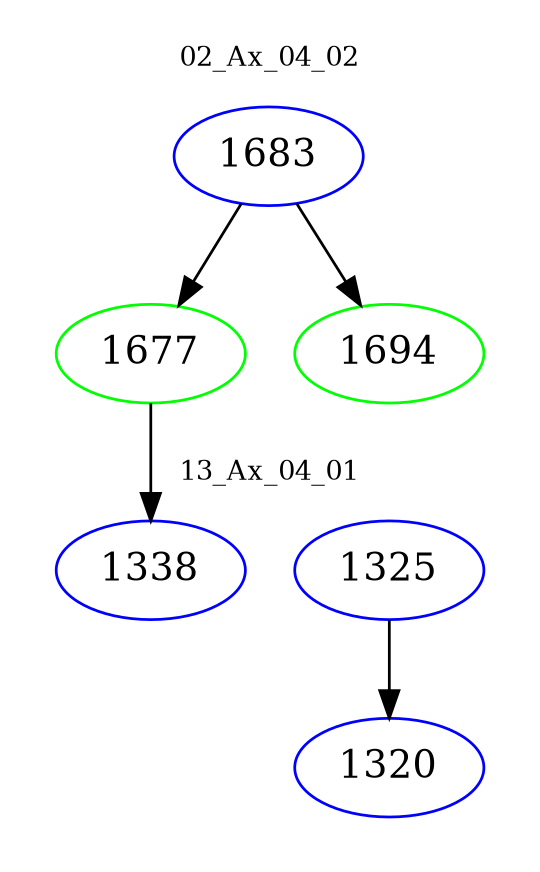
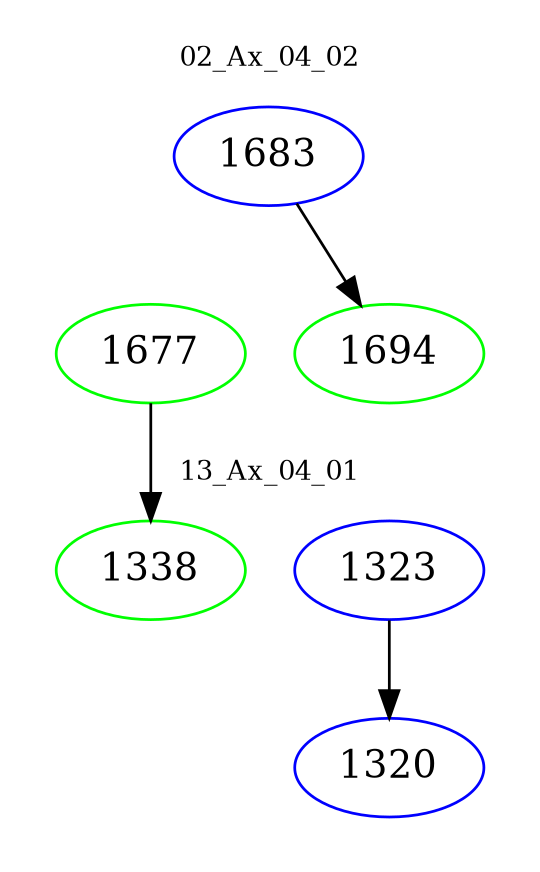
edge "1683" -> "1677": removed
node "1338": color blue -> green
node "1325": label "1325" -> "1323"
